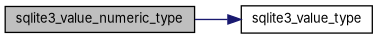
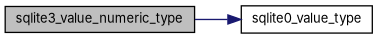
node "sqlite3_value_type": label "sqlite3_value_type" -> "sqlite0_value_type"
